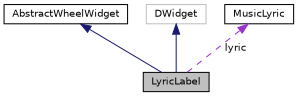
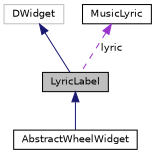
edge "LyricLabel" -> "AbstractWheelWidget": reversed
